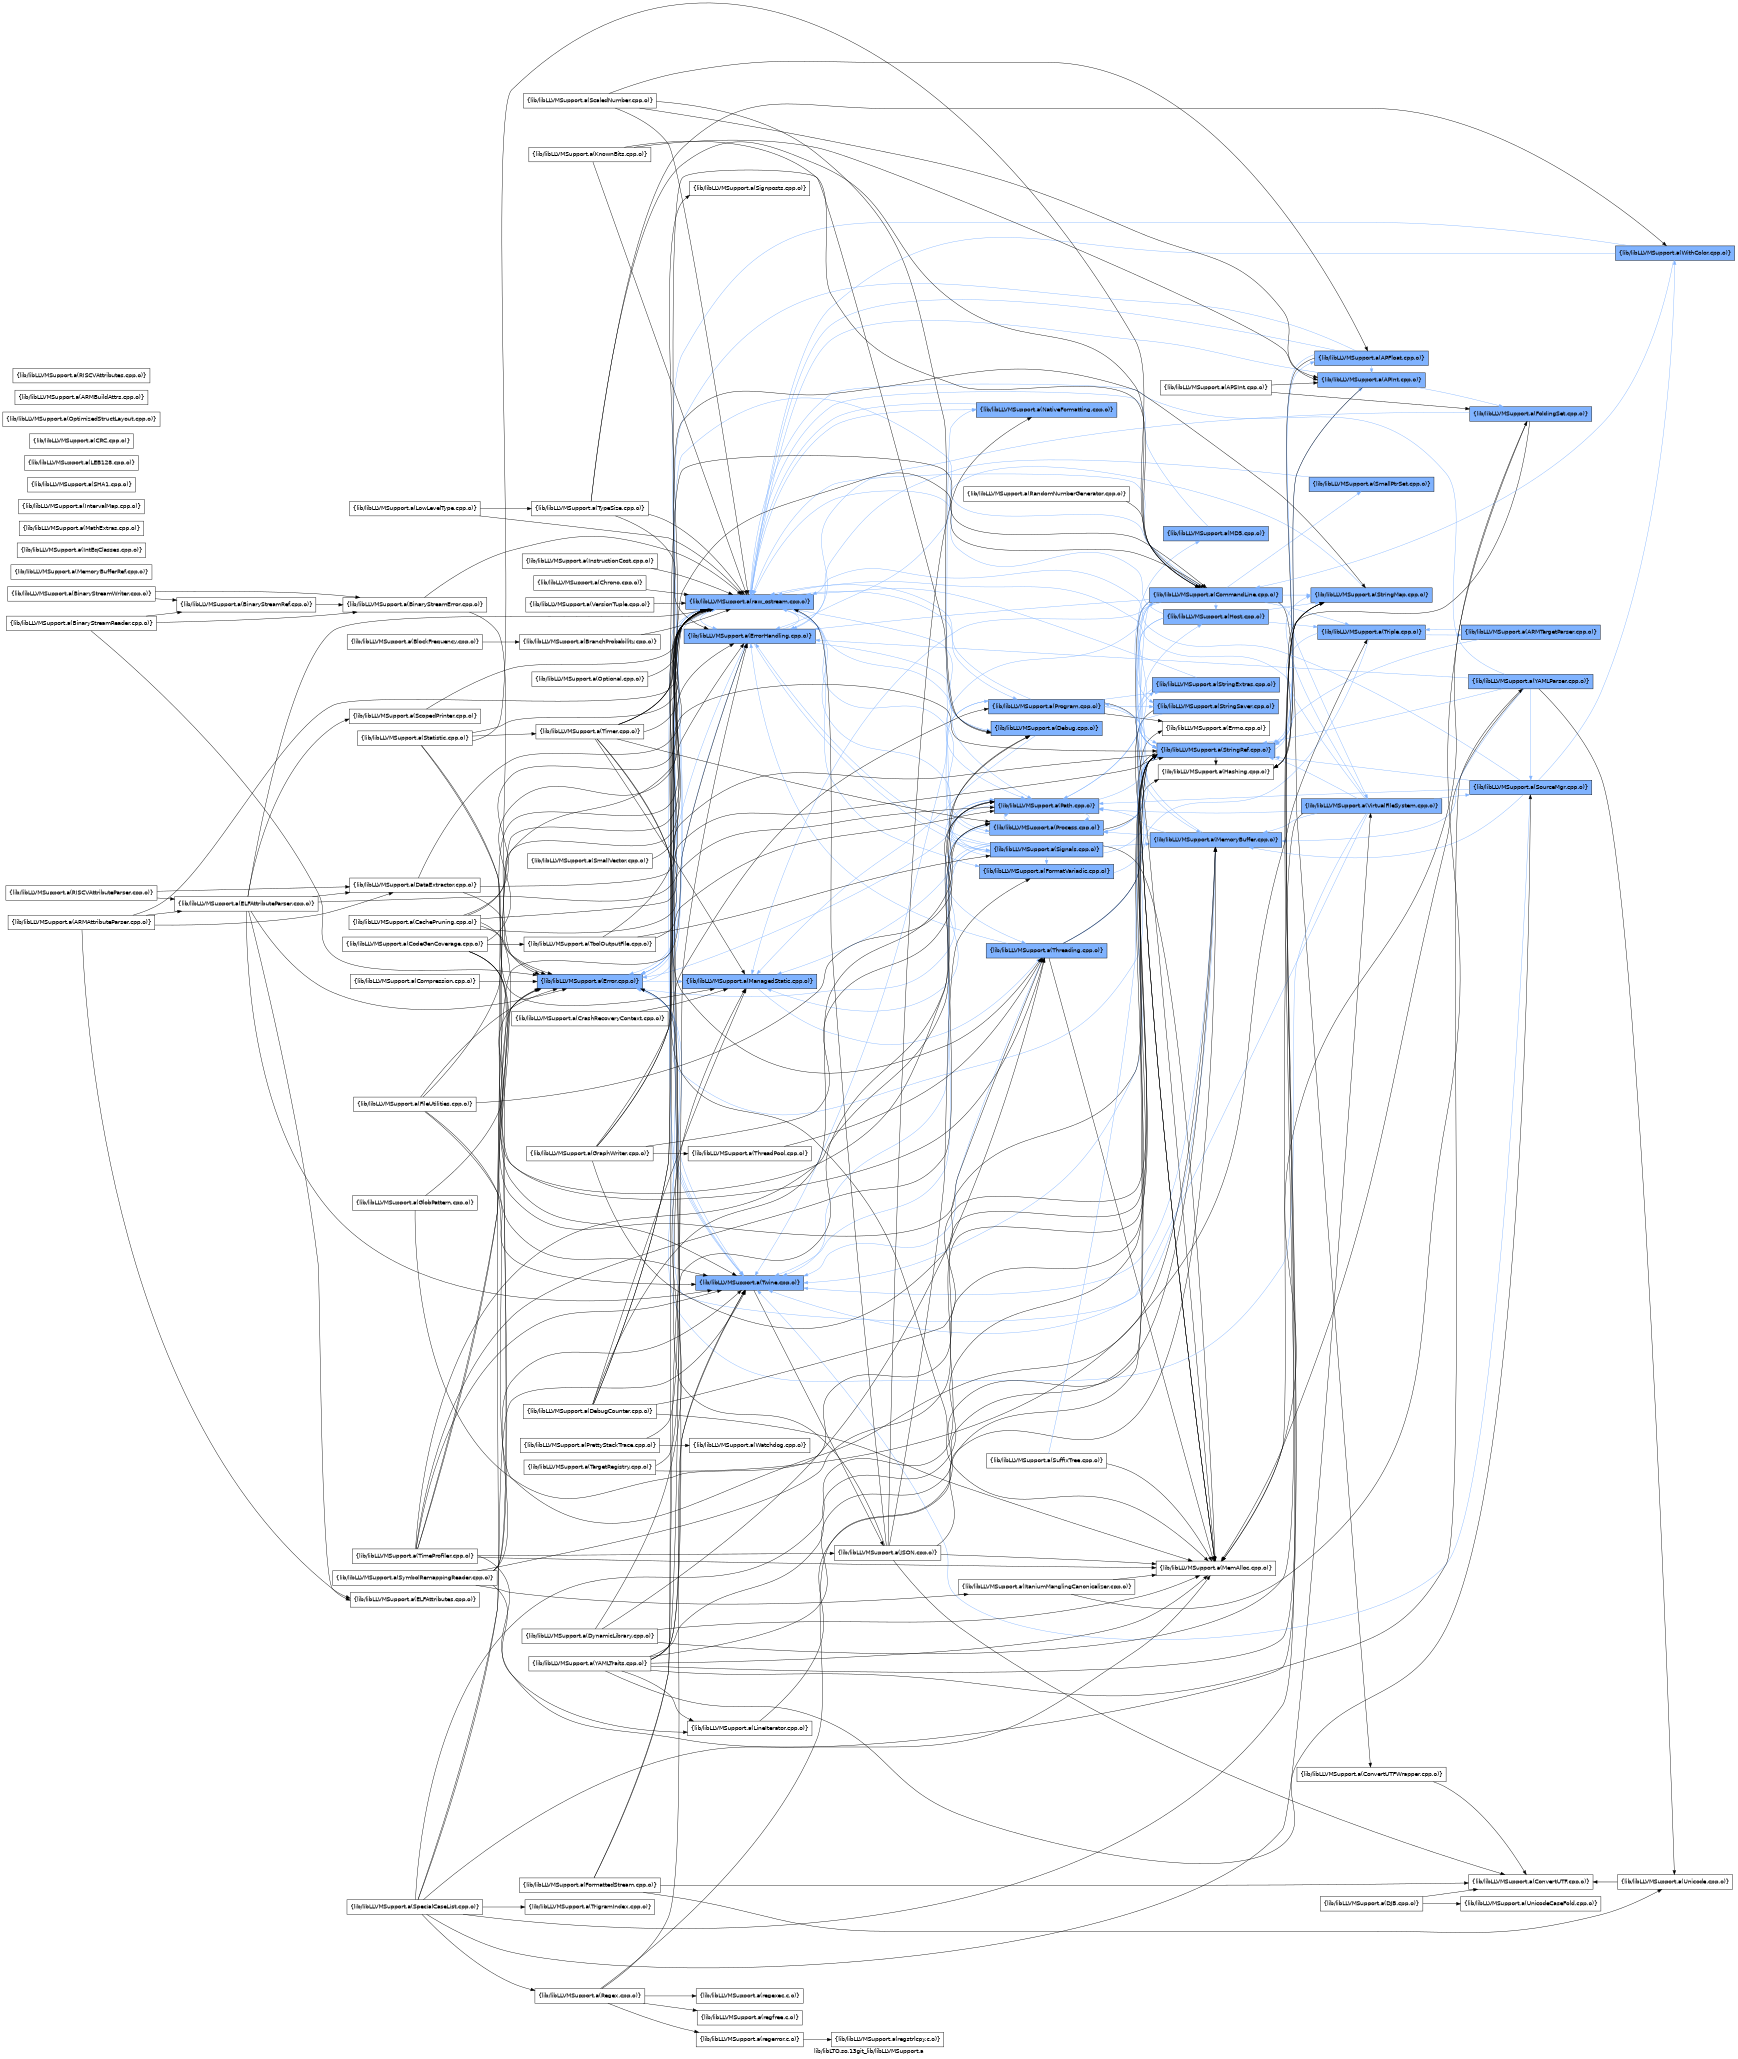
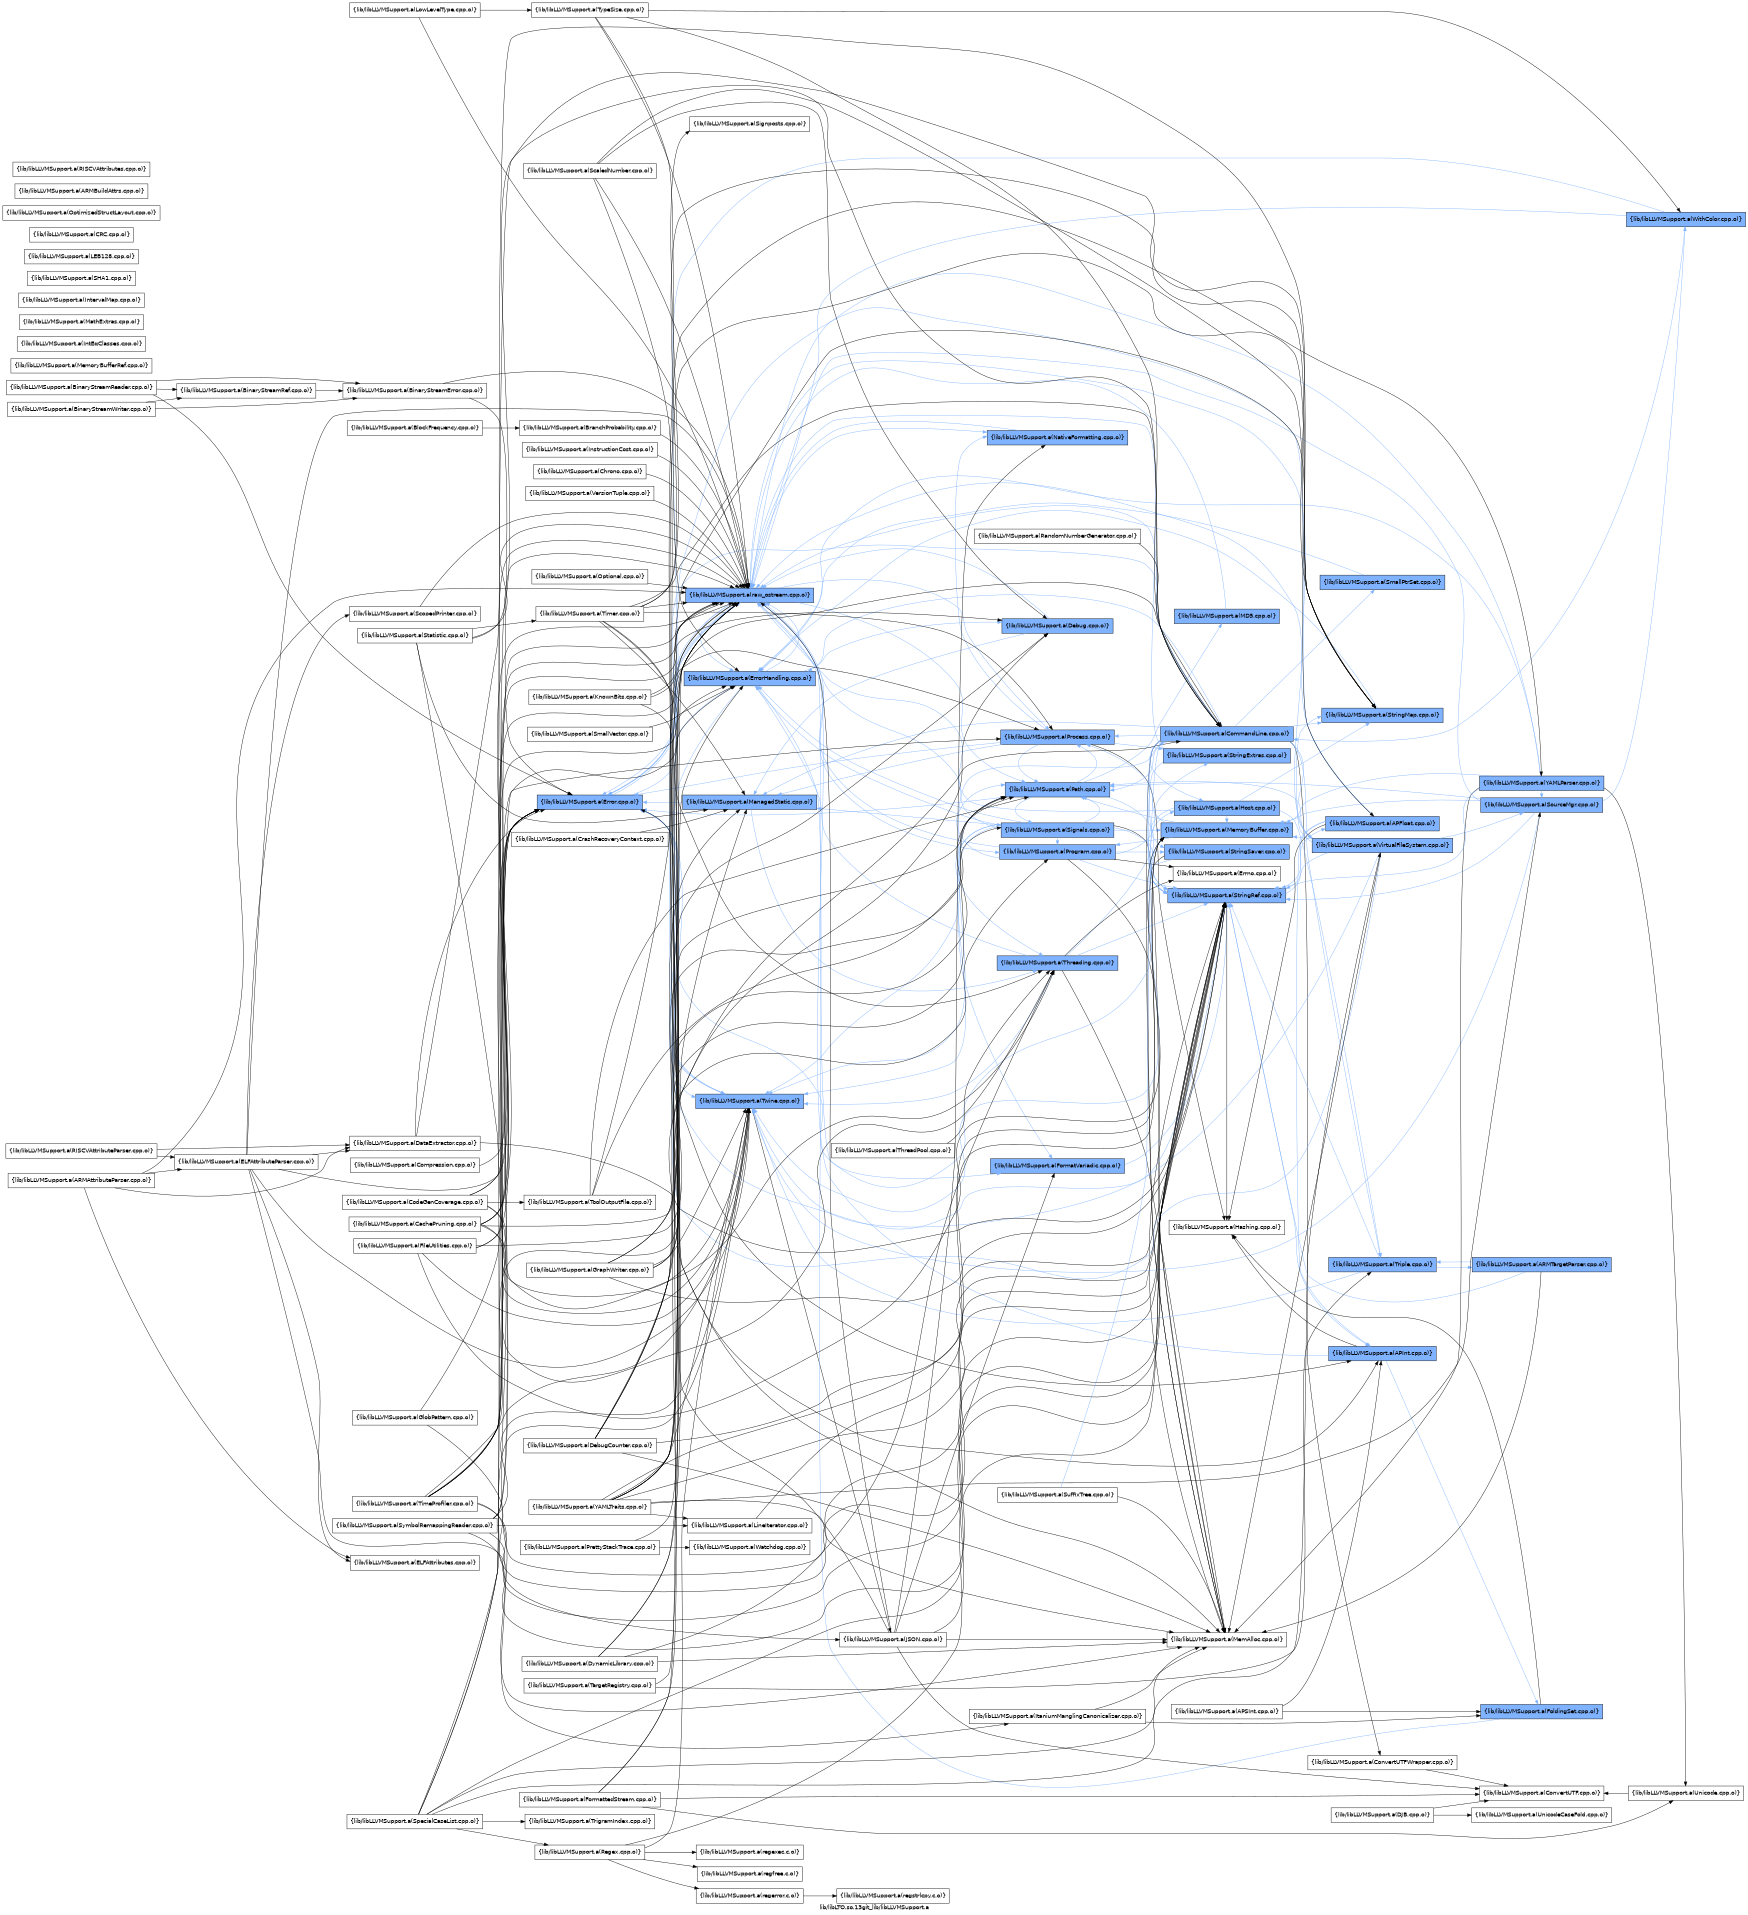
edge "{lib/libLLVMSupport.a(FoldingSet.cpp.o)}" -> "{lib/libLLVMSupport.a(MemAlloc.cpp.o)}": now "{lib/libLLVMSupport.a(ARMTargetParser.cpp.o)}" -> "{lib/libLLVMSupport.a(MemAlloc.cpp.o)}"
edge "{lib/libLLVMSupport.a(Error.cpp.o)}" -> "{lib/libLLVMSupport.a(ManagedStatic.cpp.o)}": reversed
edge "{lib/libLLVMSupport.a(GraphWriter.cpp.o)}" -> "{lib/libLLVMSupport.a(ThreadPool.cpp.o)}": now "{lib/libLLVMSupport.a(GraphWriter.cpp.o)}" -> "{lib/libLLVMSupport.a(Twine.cpp.o)}"
